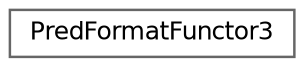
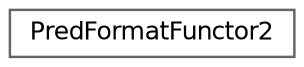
node "PredFormatFunctor3": label "PredFormatFunctor3" -> "PredFormatFunctor2"
